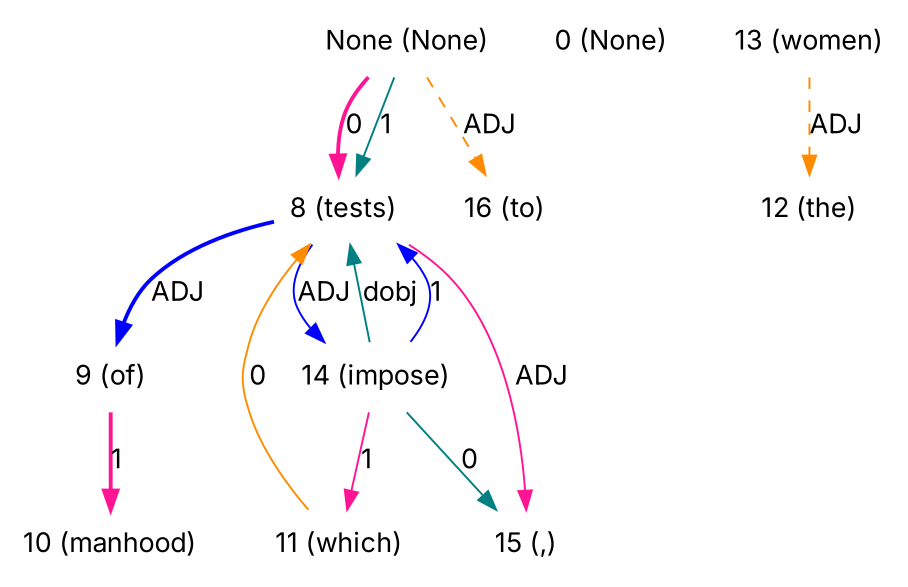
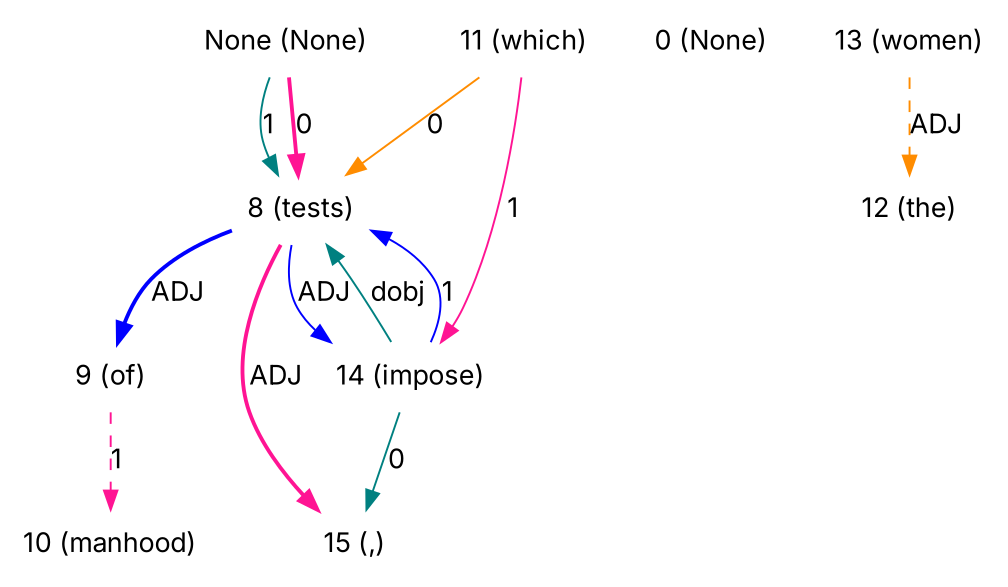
node "16 (to)": removed
edge "8 (tests)" -> "15 (,)": style solid -> bold
edge "9 (of)" -> "10 (manhood)": style bold -> dashed
edge "14 (impose)" -> "11 (which)": reversed
